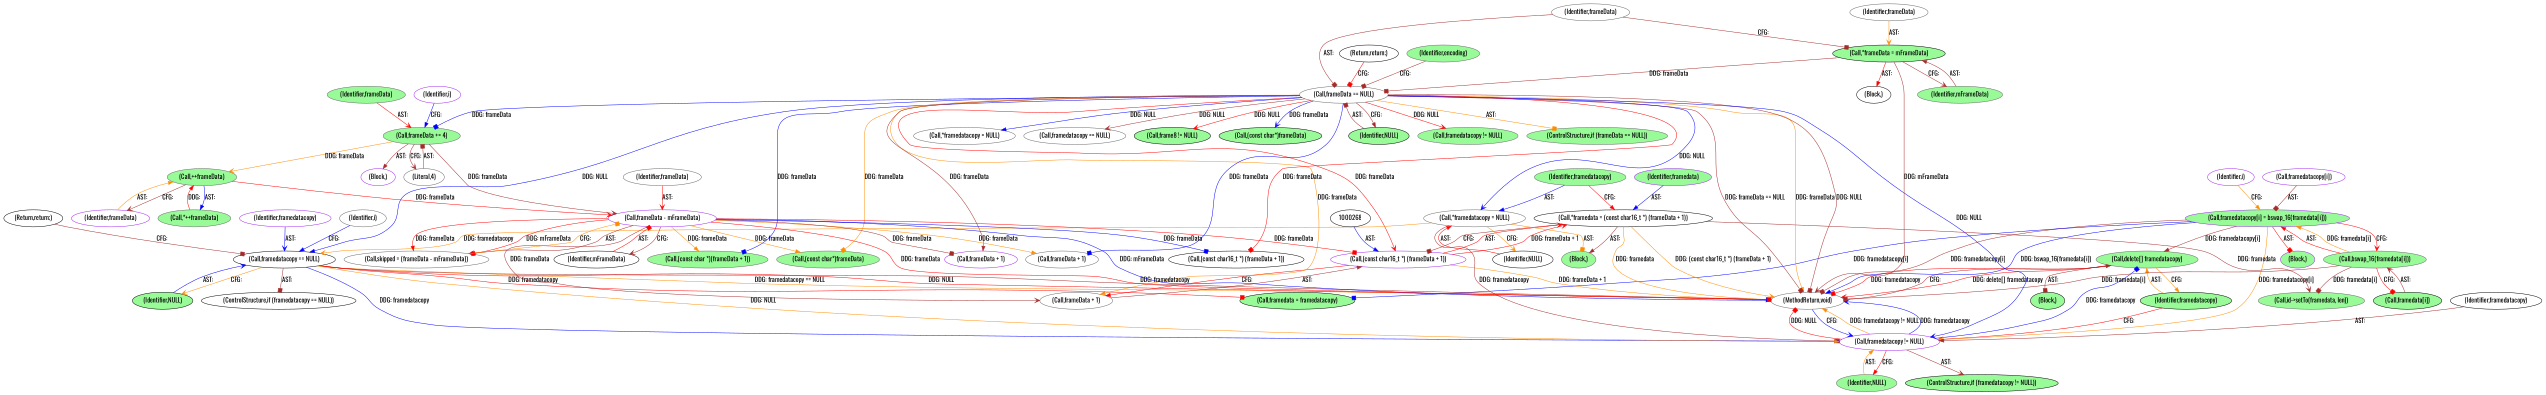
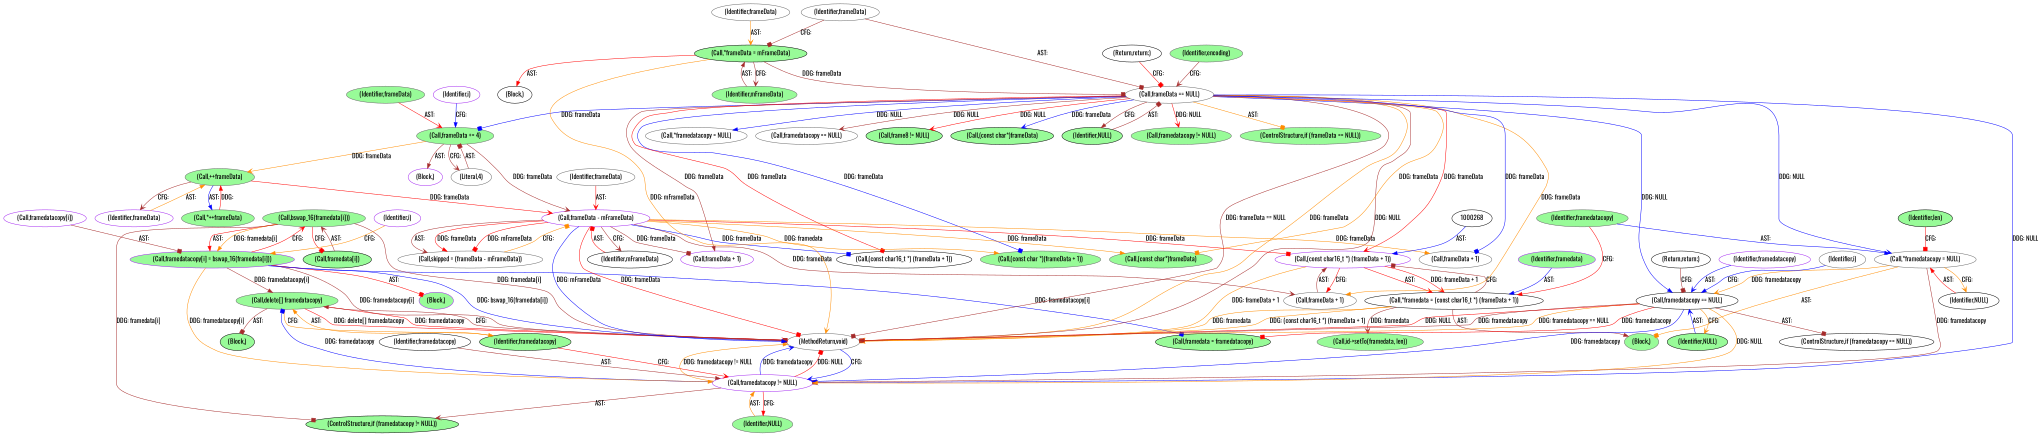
edge "(Identifier,encoding)" -> "(Call,frameData == NULL)": arrowhead box -> vee
edge "(Call,*frameData = mFrameData)" -> "(MethodReturn,void)": color brown -> darkorange
node "(Identifier,len)": added
edge "(Call,frameData - mFrameData)" -> "(Call,(const char *)(frameData + 1))": label "DDG: frameData" -> "DDG: framedata"
edge "(Call,bswap_16(framedata[i]))" -> "(Call,id->setTo(framedata, len))": now "(Call,bswap_16(framedata[i]))" -> "(ControlStructure,if (framedatacopy != NULL))"
